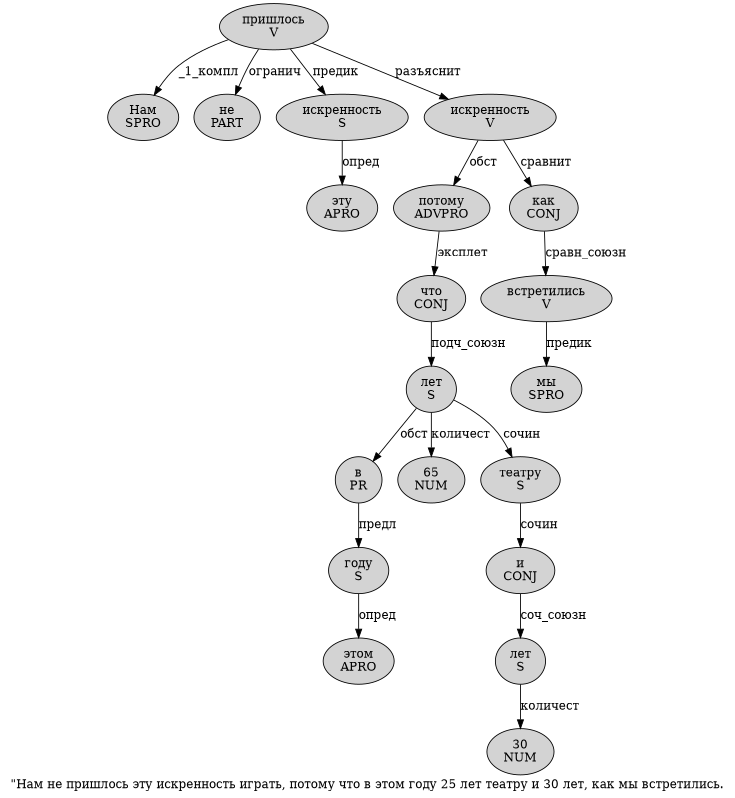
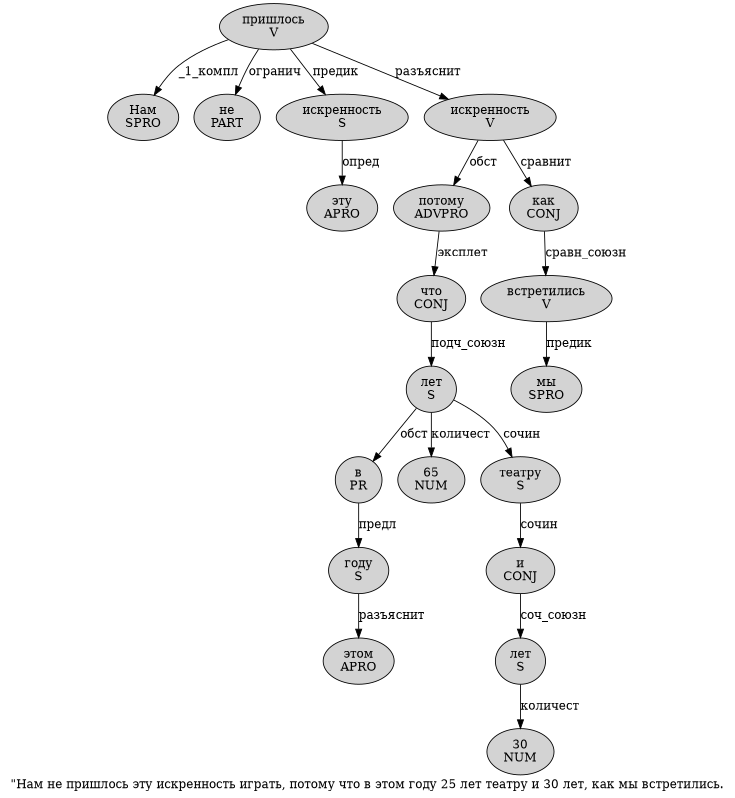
edge "году S" -> "этом APRO": label "опред" -> "разъяснит"
